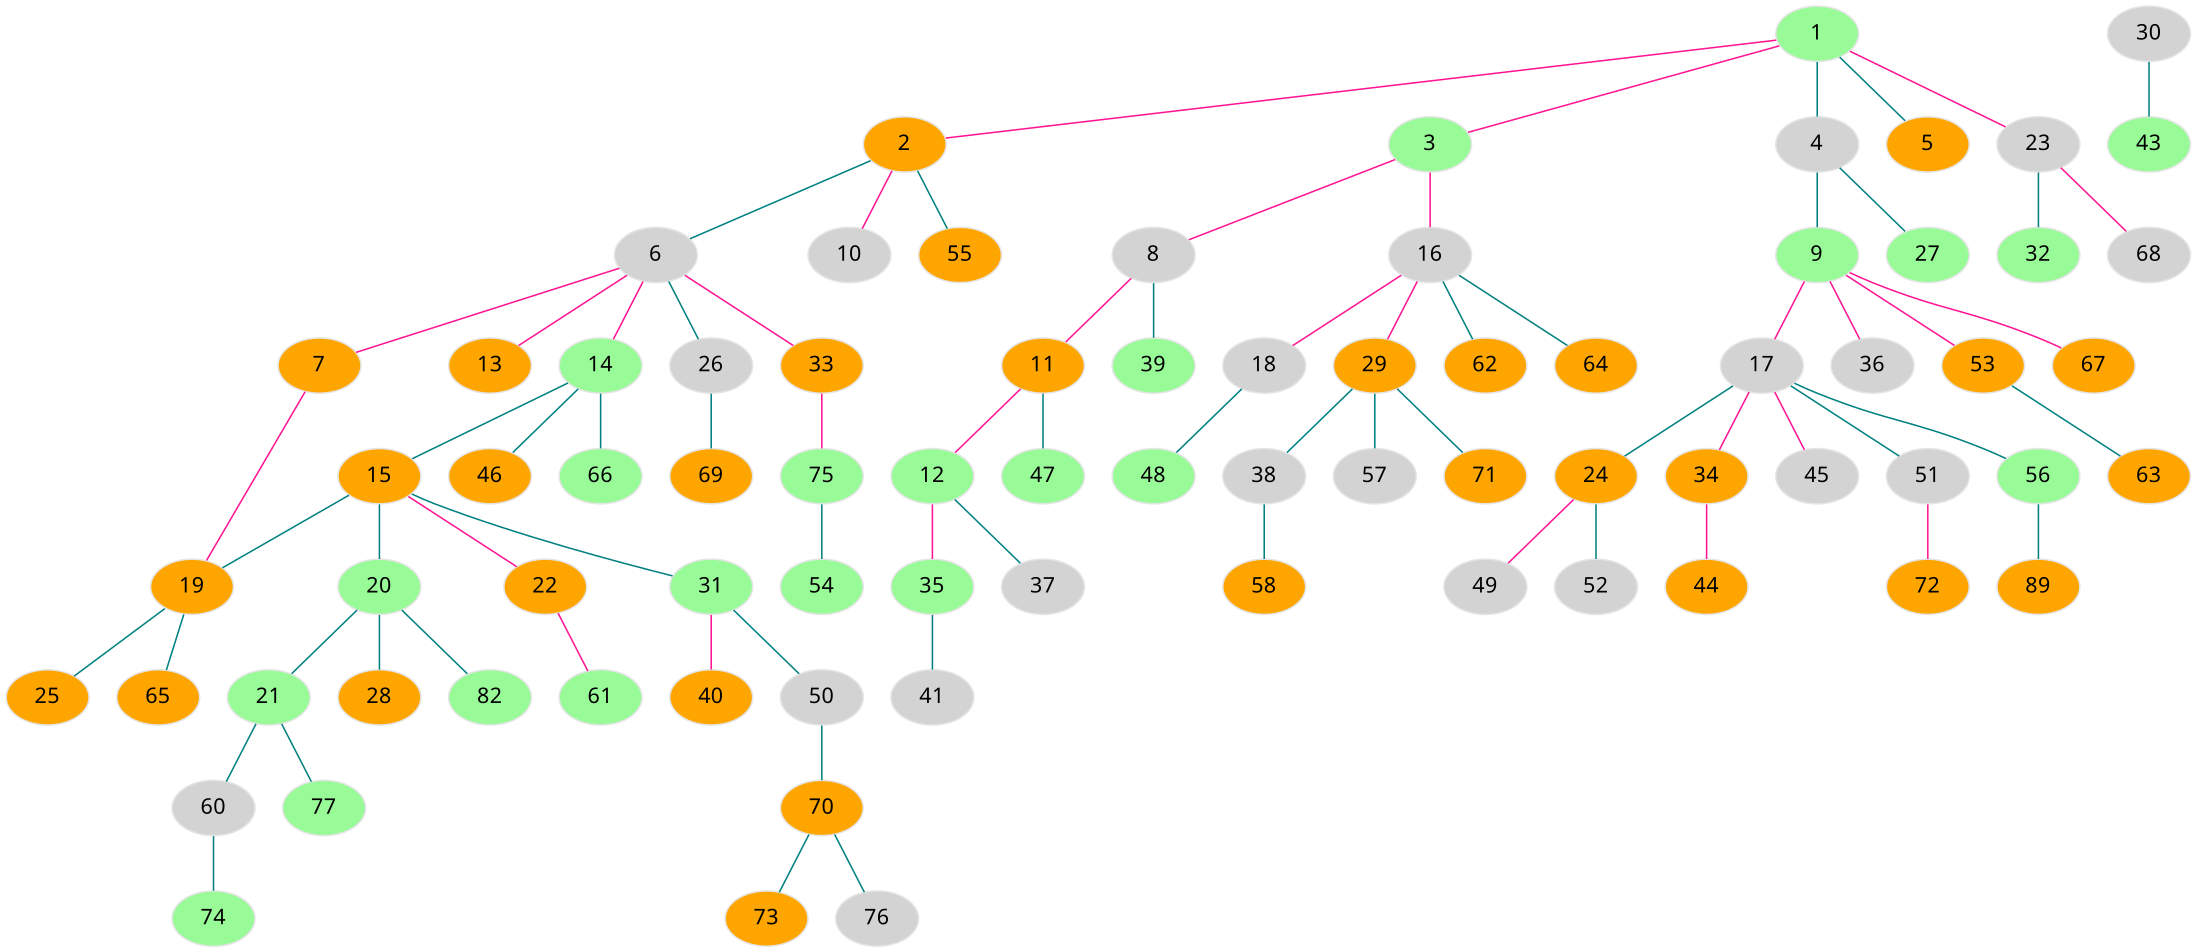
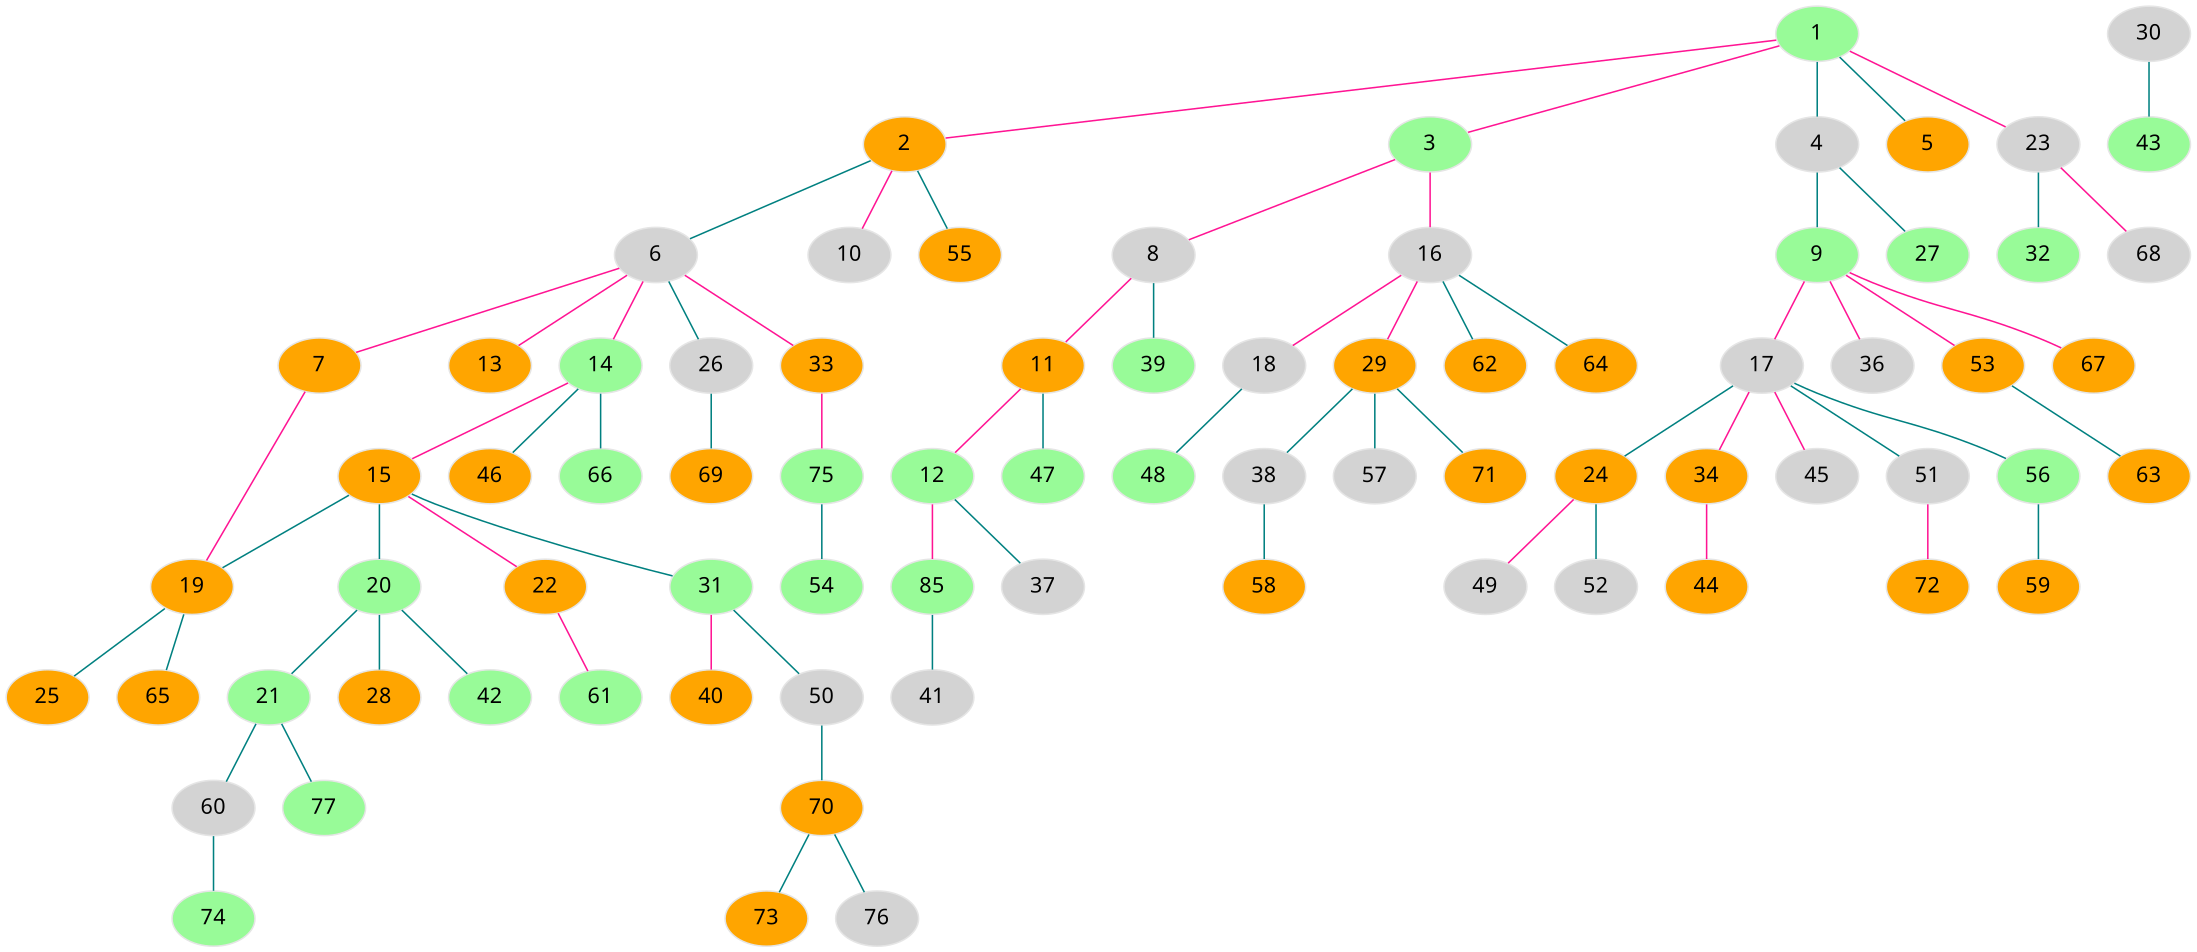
edge "14" -- "15": color teal -> deeppink
node "35": label "35" -> "85"
node "89": label "89" -> "59"
node "82": label "82" -> "42"
